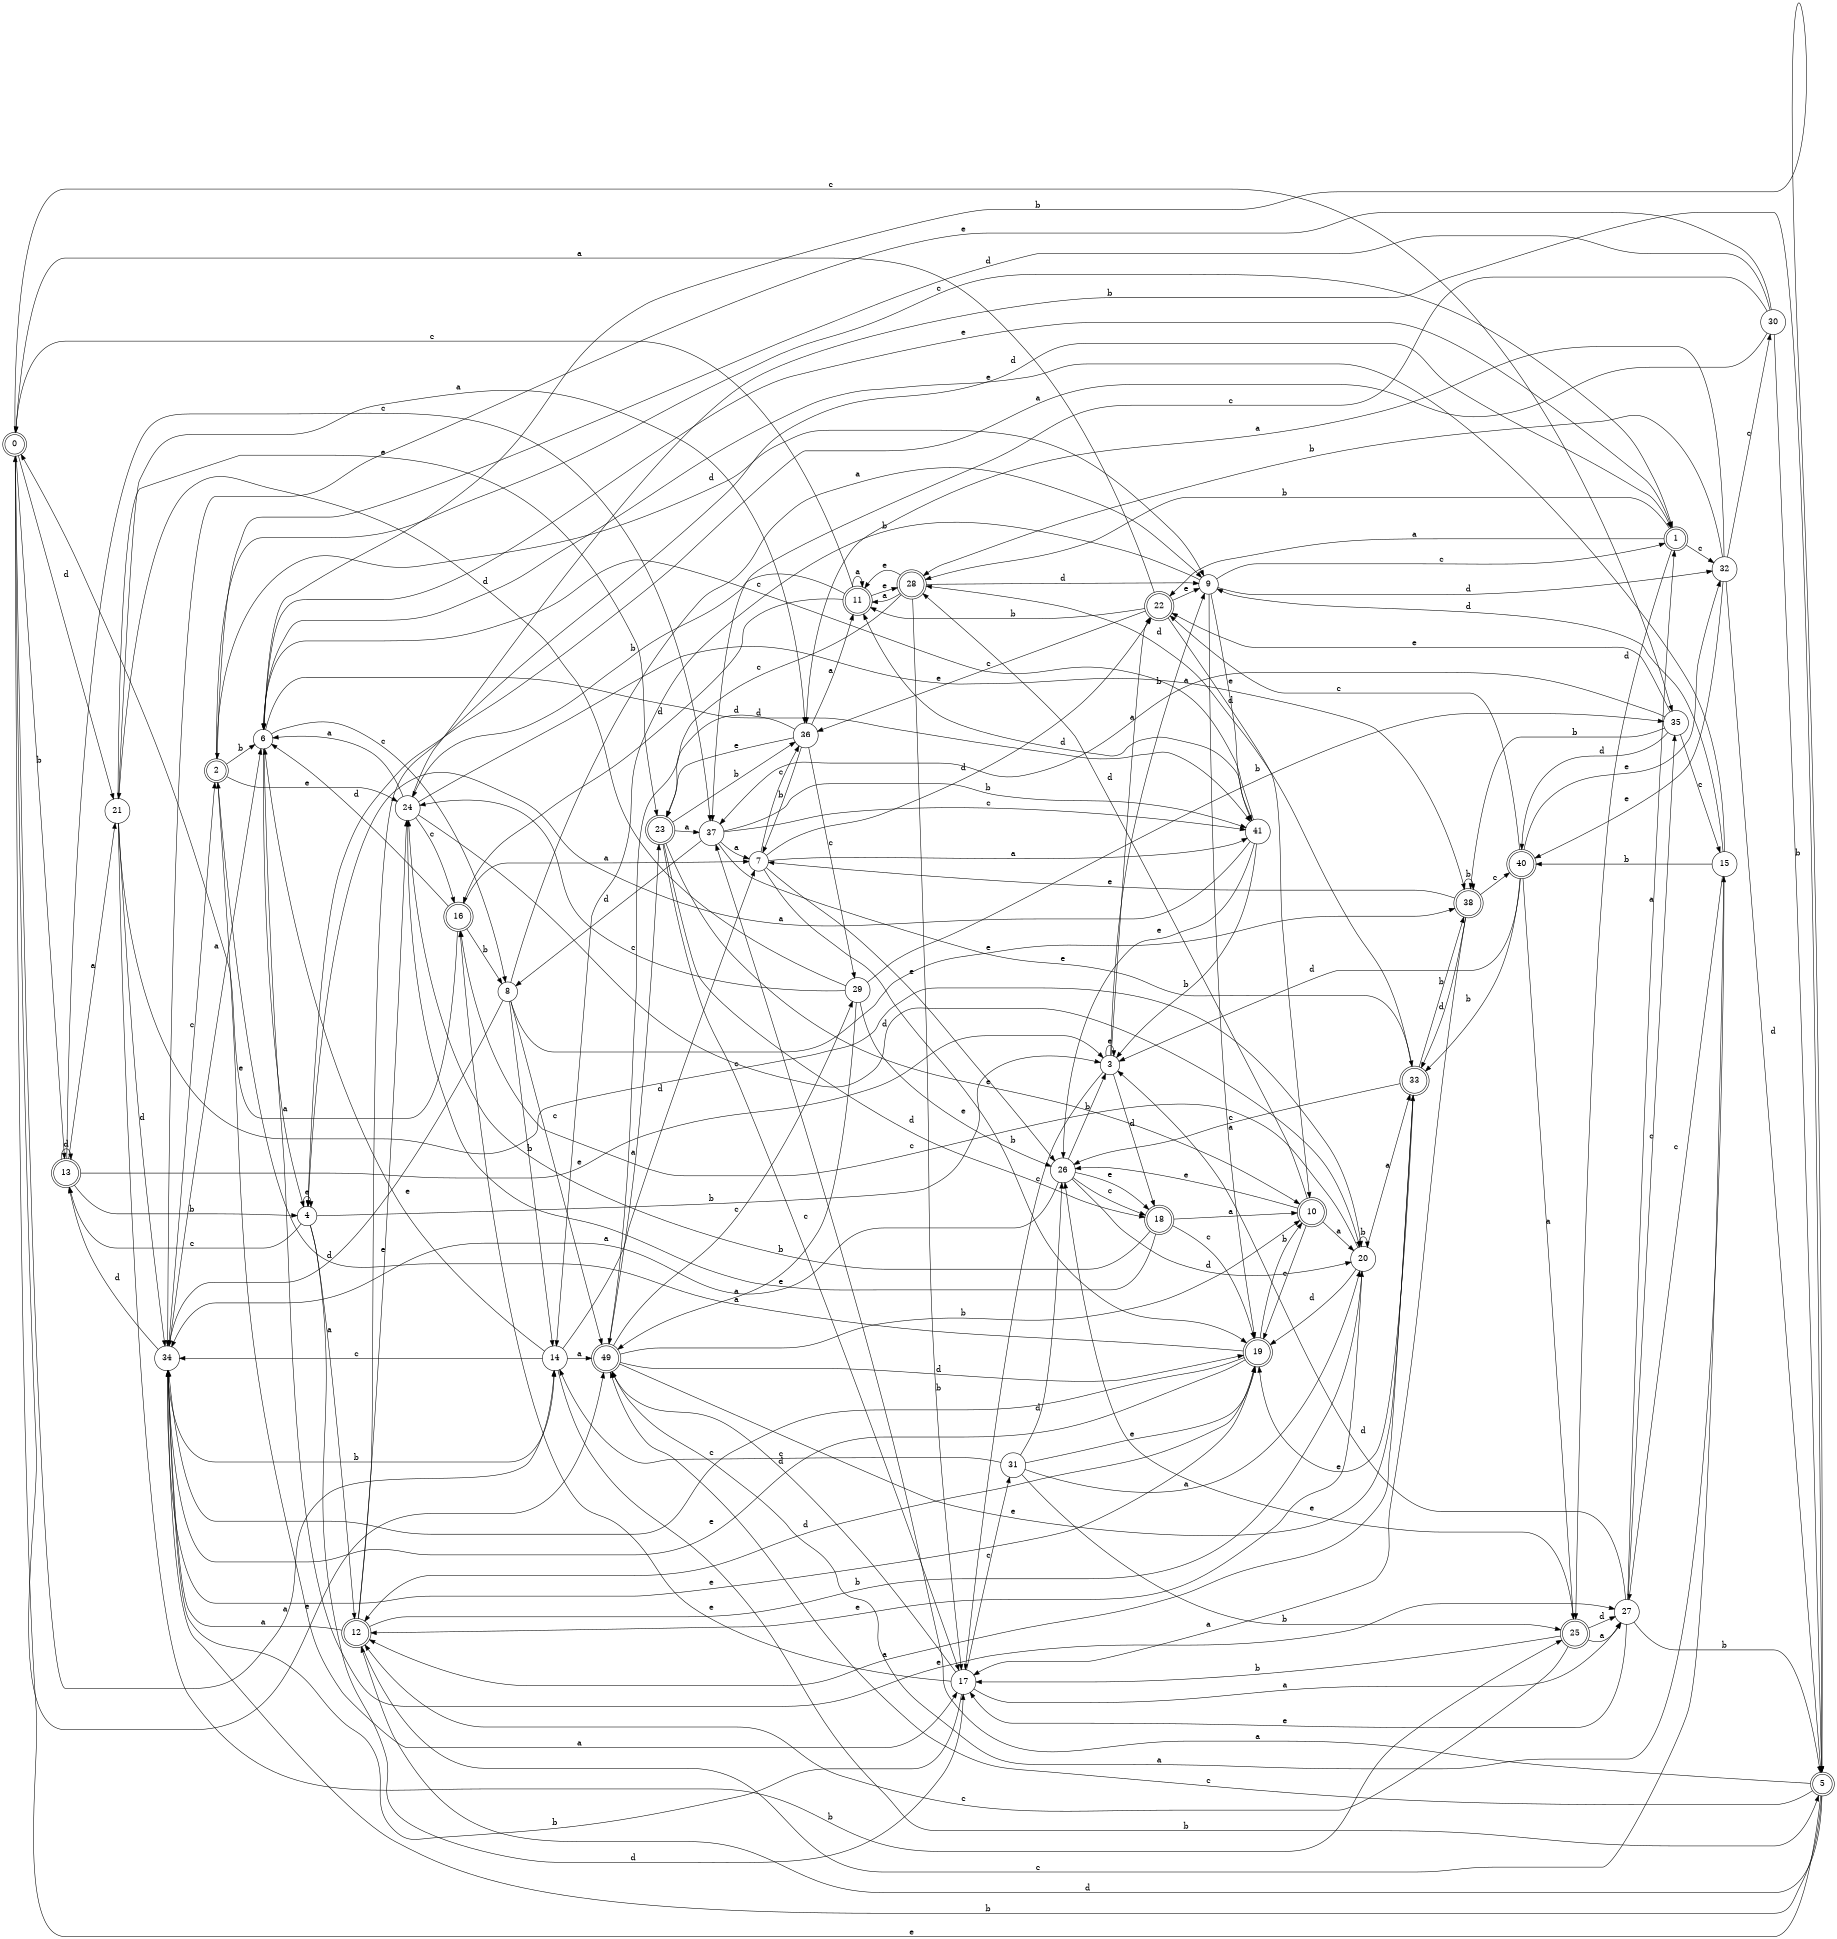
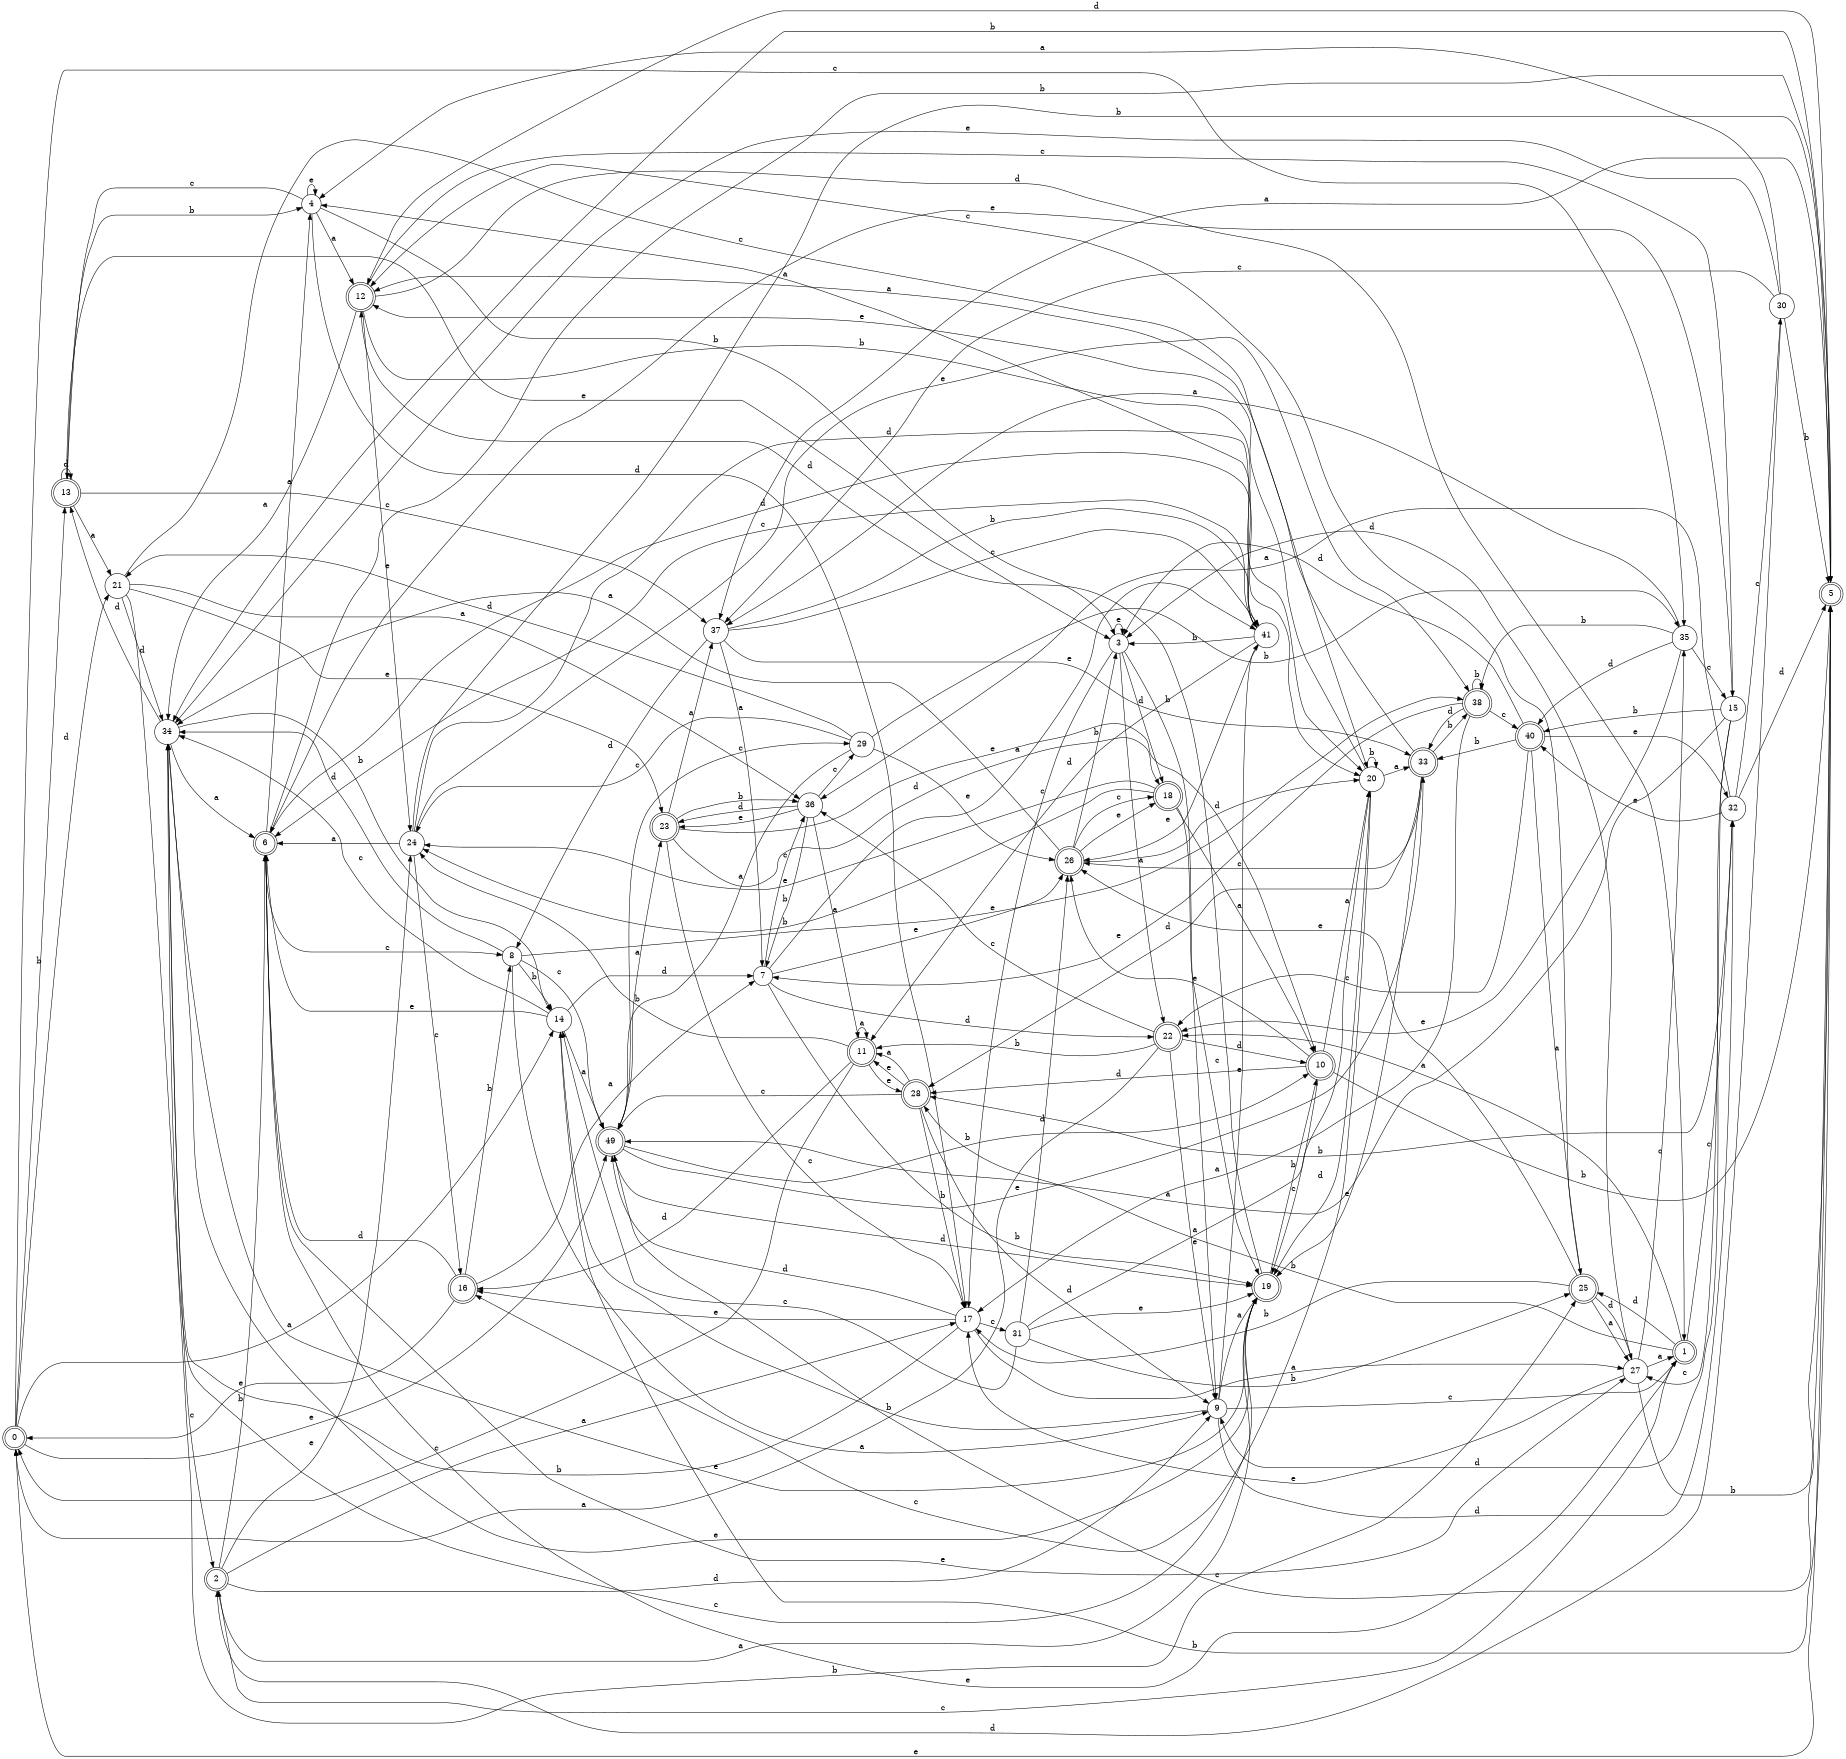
node "6": shape circle -> doublecircle
edge "10" -> "5": added, label "b"
node "26": shape circle -> doublecircle
